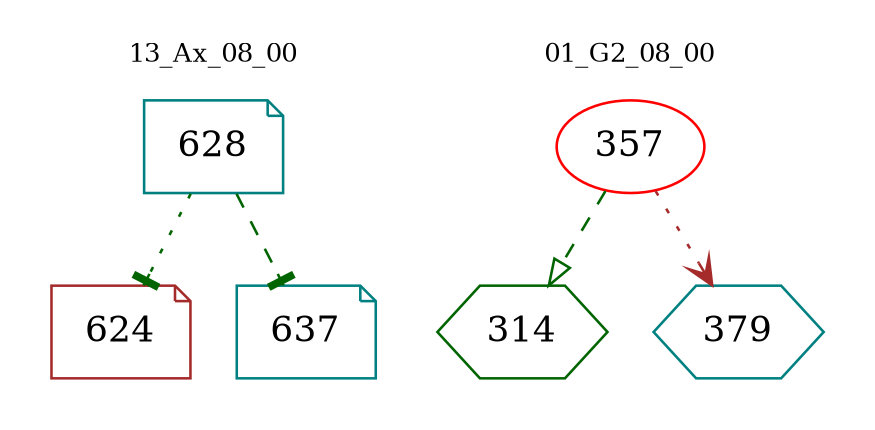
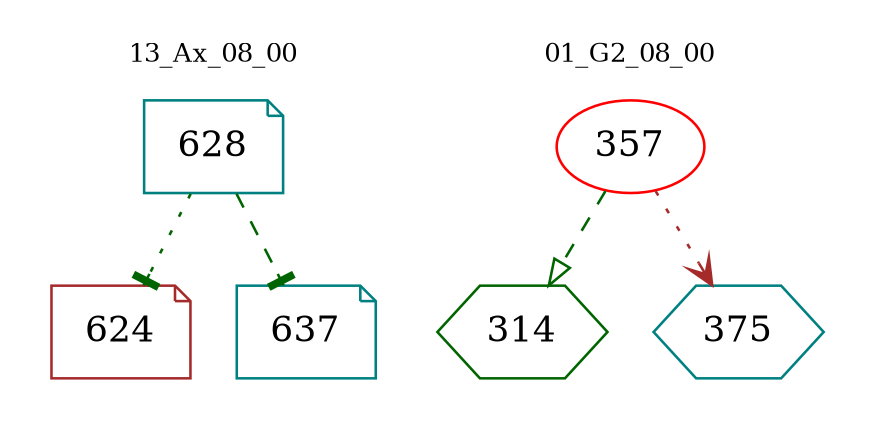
node "379": label "379" -> "375"
